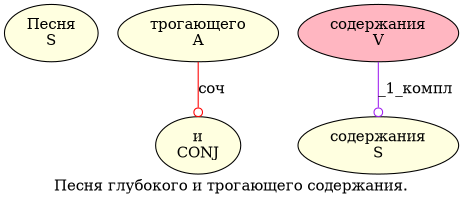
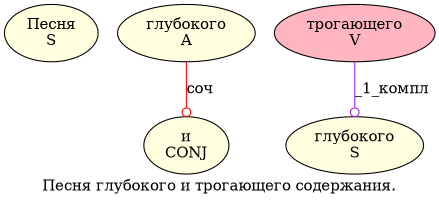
node "трогающего A": label "трогающего A" -> "глубокого A"
node "содержания V": label "содержания V" -> "трогающего V"
node "содержания S": label "содержания S" -> "глубокого S"
